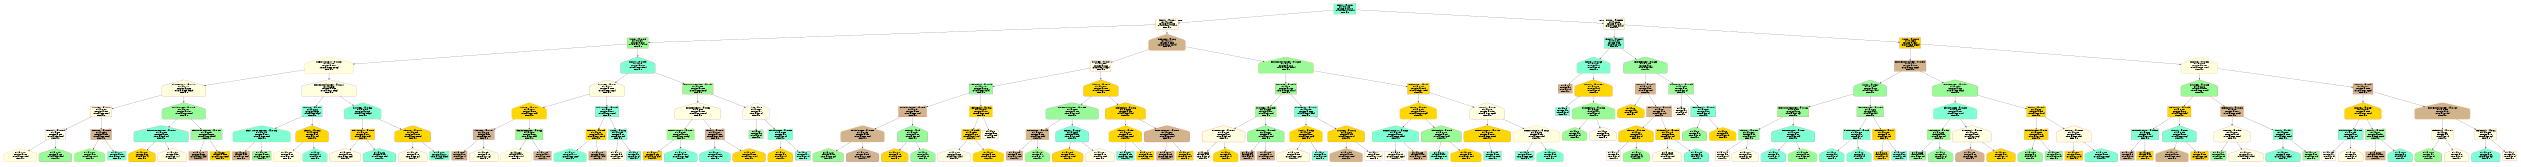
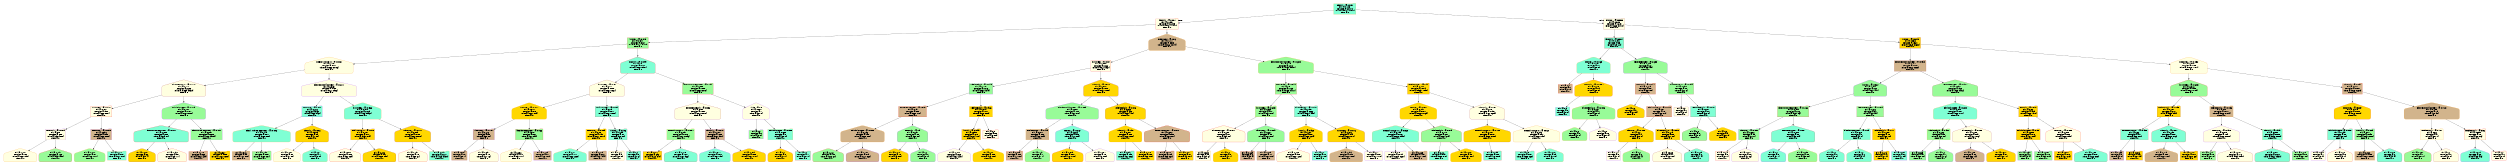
node "gini = 0.486 samples = 217 value = [135, 190] class = 1": fillcolor aquamarine -> gold
node "gini = 0.4 admit = 128 value = [54, 141] class = 1": label "gini = 0.4 admit = 128 value = [54, 141] class = 1" -> "gini = 0.4 samples = 128 value = [54, 141] class = 1"
node "gini = 0.198 samples = 6 value = [8, 1] class = 0": shape house -> folder
